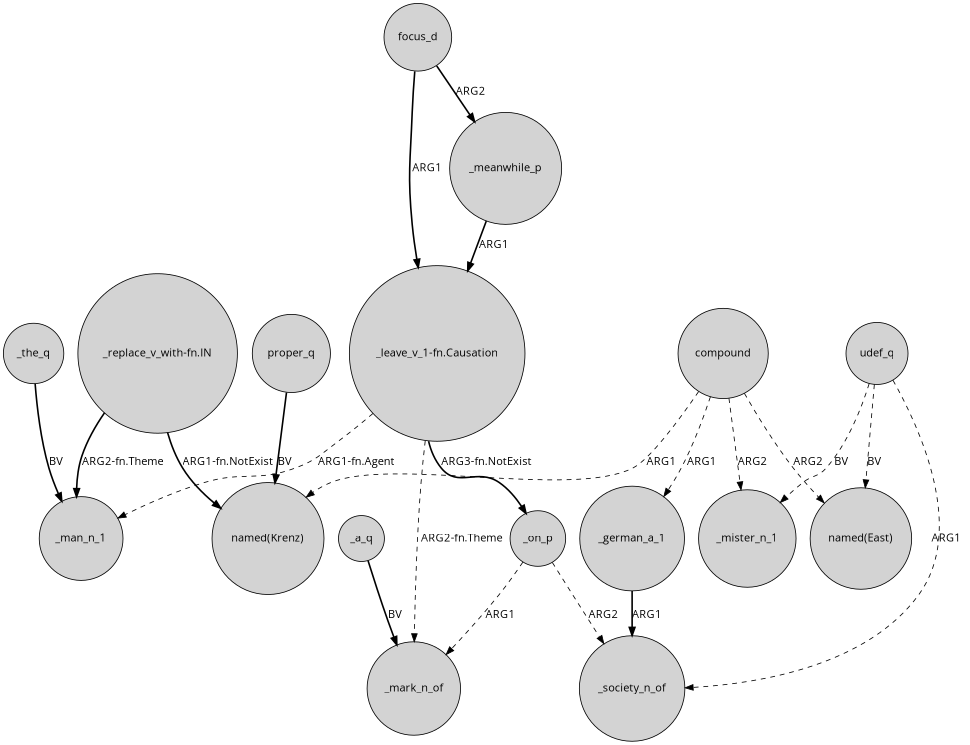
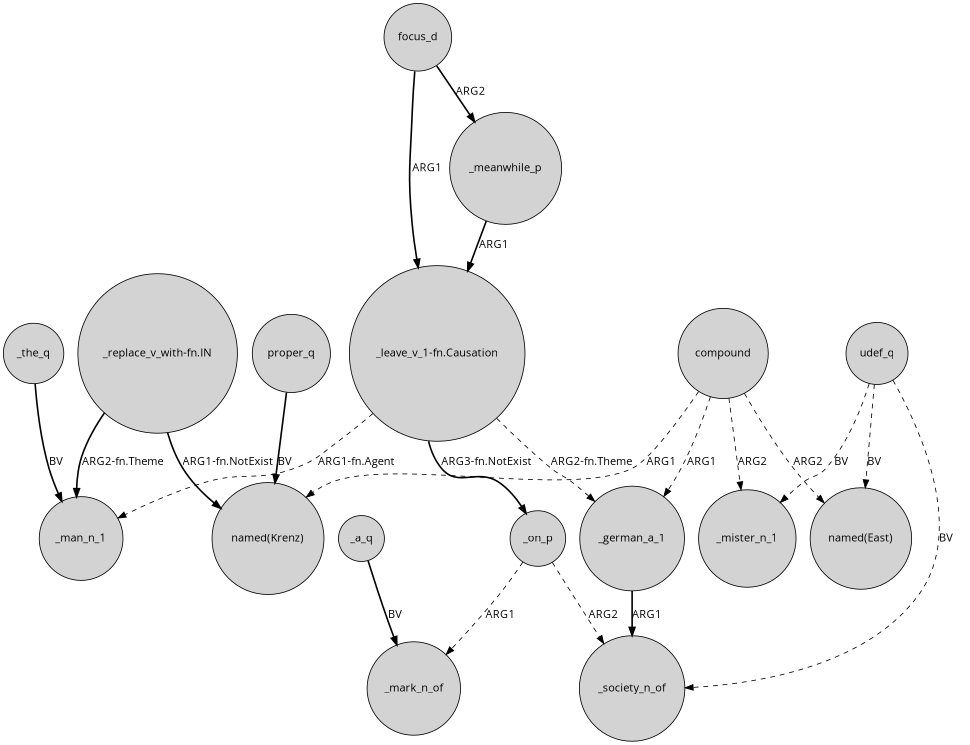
edge "_leave_v_1-fn.Causation" -> "_mark_n_of": now "_leave_v_1-fn.Causation" -> "_german_a_1"
edge "udef_q" -> "_society_n_of": label "ARG1" -> "BV"
